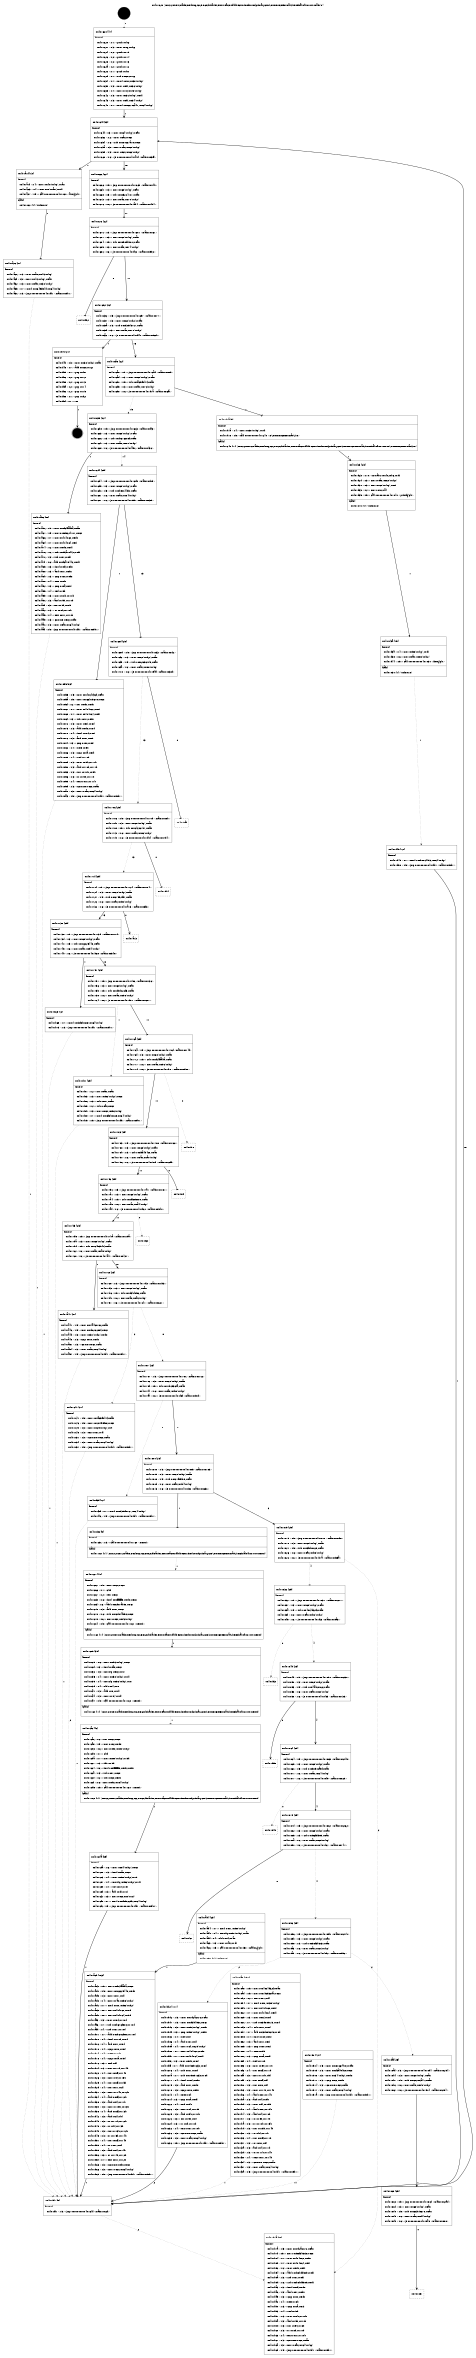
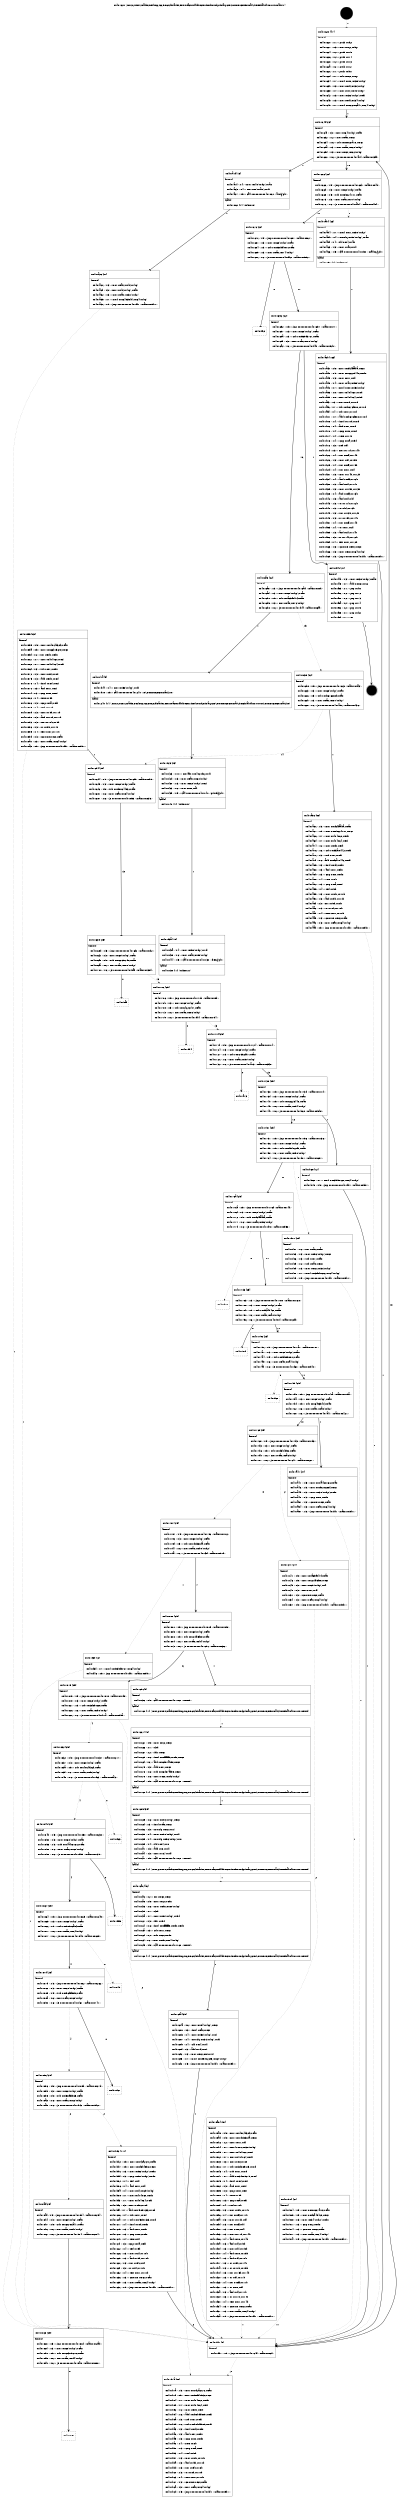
edge "0x401666 [22]" -> "0x401ab4 [23]": added, label "1"
edge "0x4016d4 [25]" -> "0x401e55 [83]": reversed
node "0x401d49 [12]": removed
edge "0x401b6e [12]" -> "0x401fd1 [5]": style dotted -> bold
